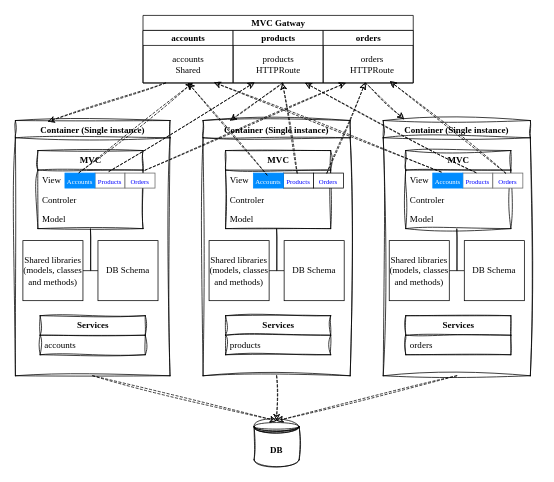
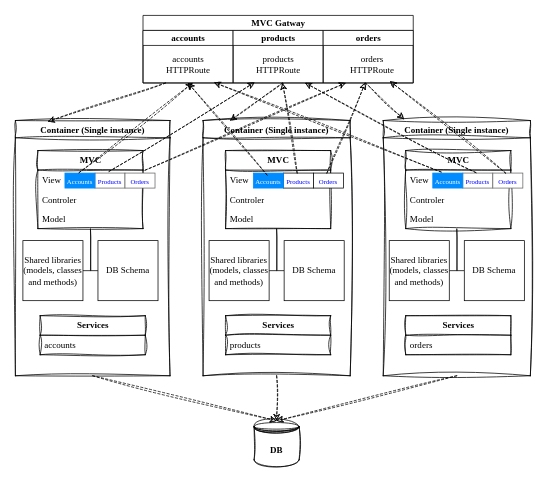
node "accounts Shared": label "accounts Shared" -> "accounts HTTPRoute"
